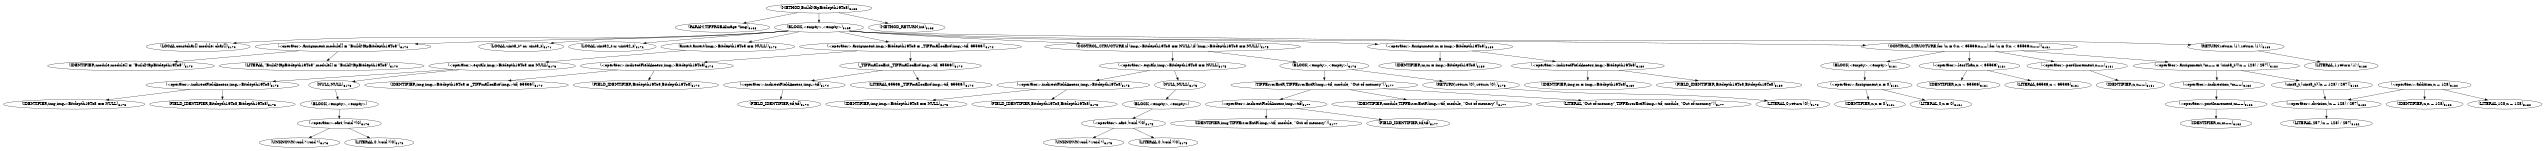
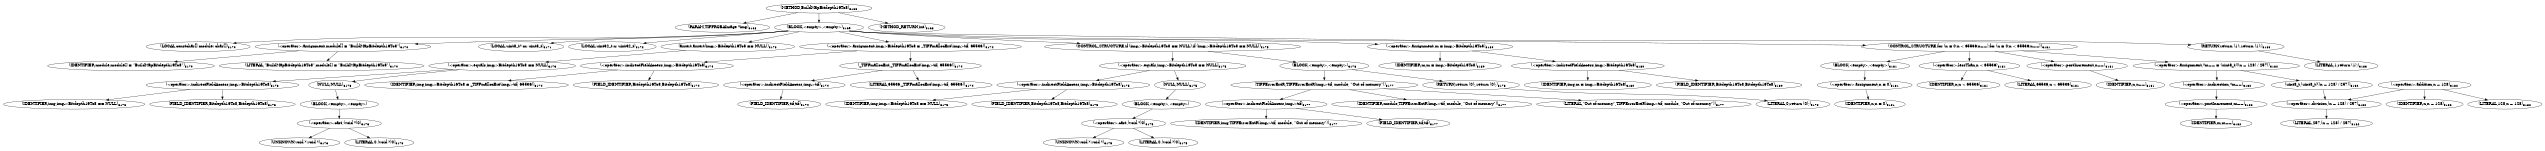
node "(LITERAL,0,n = 0)": removed
